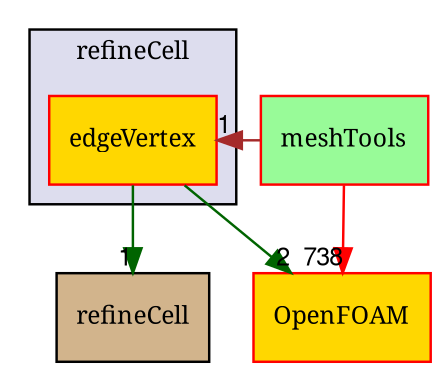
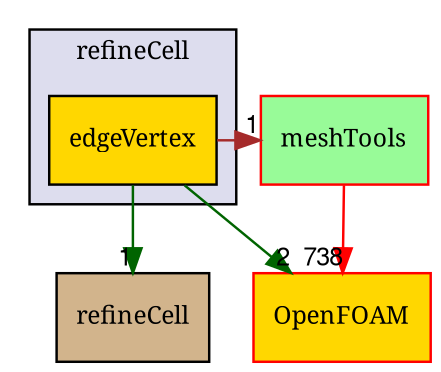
node "edgeVertex": color red -> black
edge "meshTools" -> "edgeVertex": reversed
